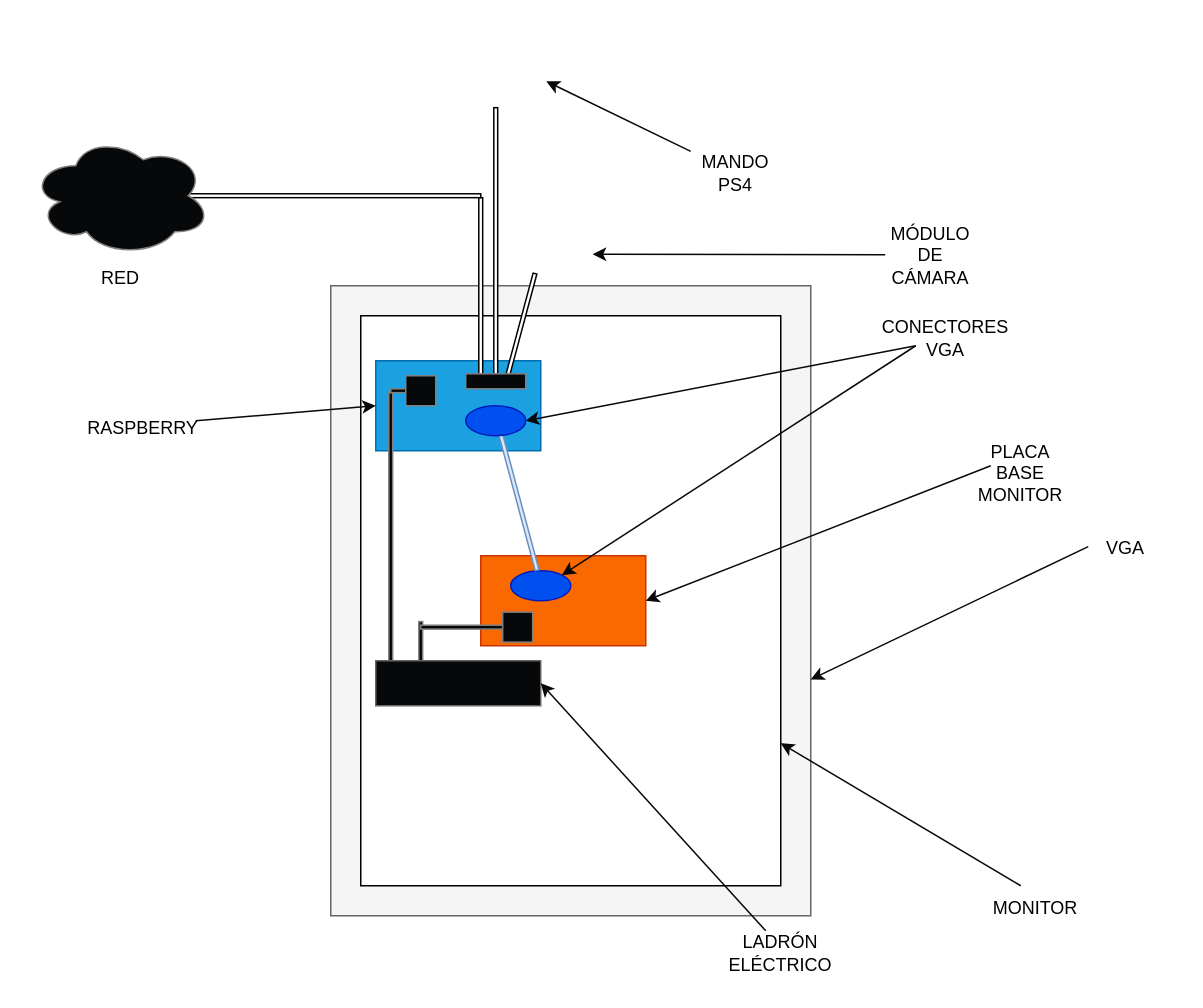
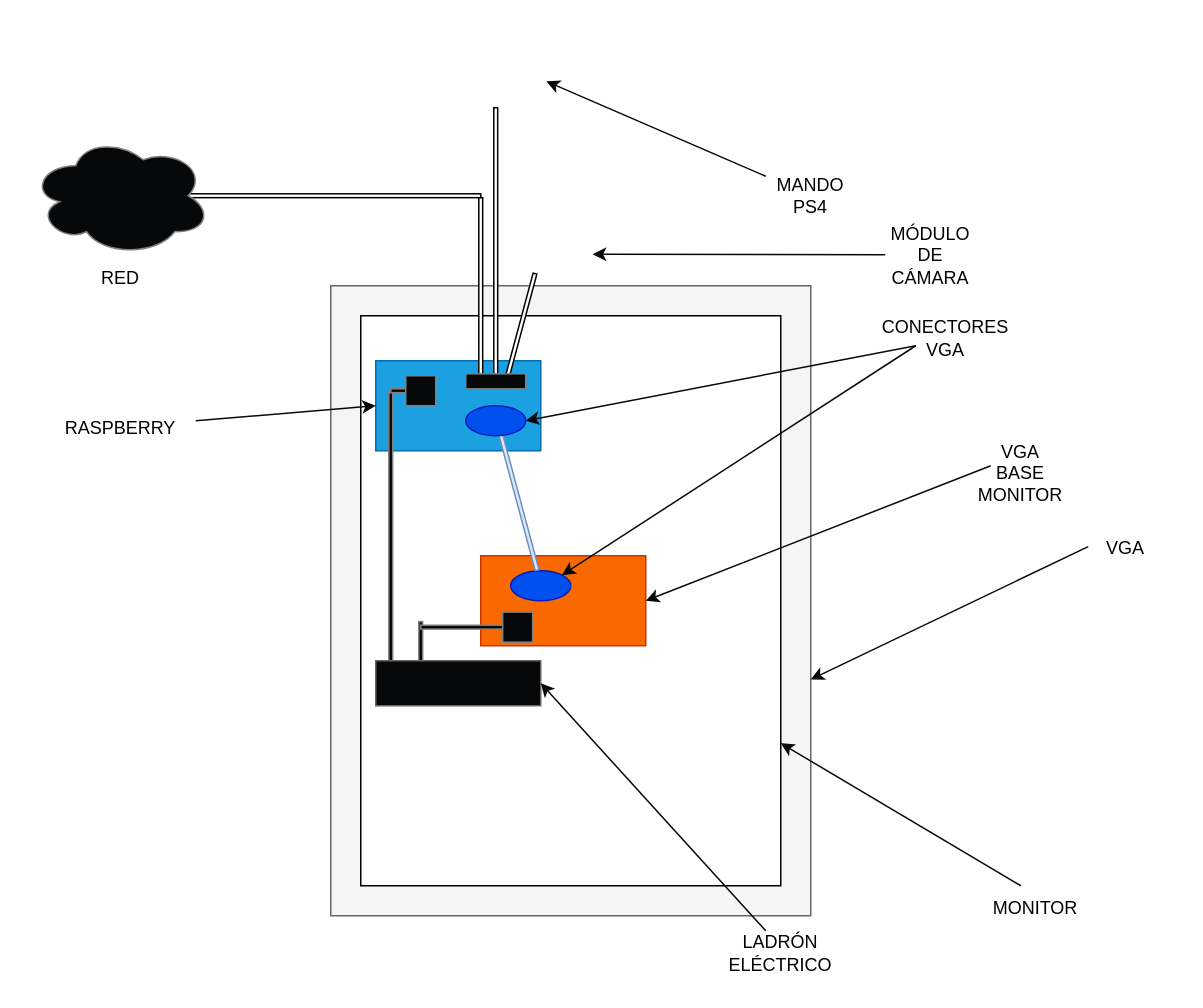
node "MANDO PS4": moved (736, 173) -> (811, 196)
node "RASPBERRY": moved (143, 428) -> (121, 428)
node "PLACA BASE MONITOR": label "PLACA BASE MONITOR" -> "VGA BASE MONITOR"
